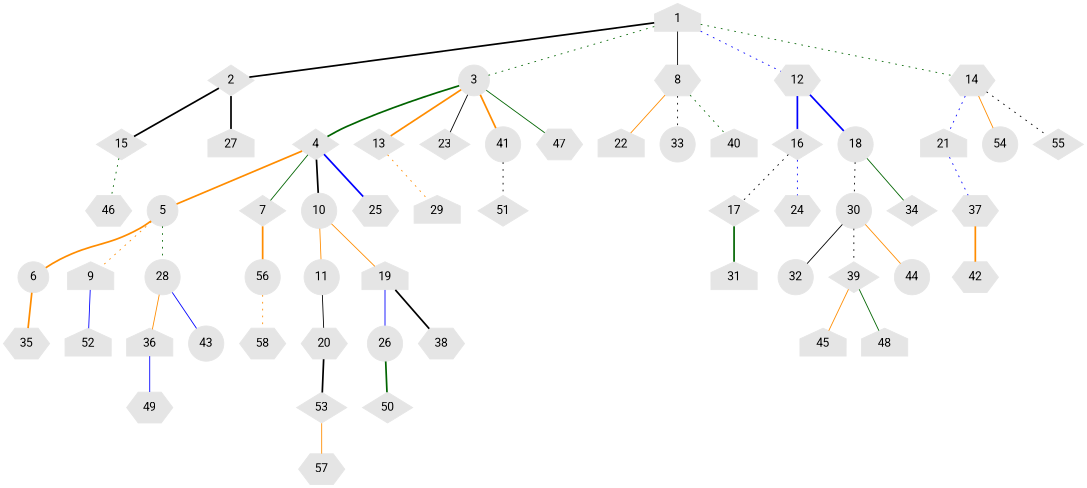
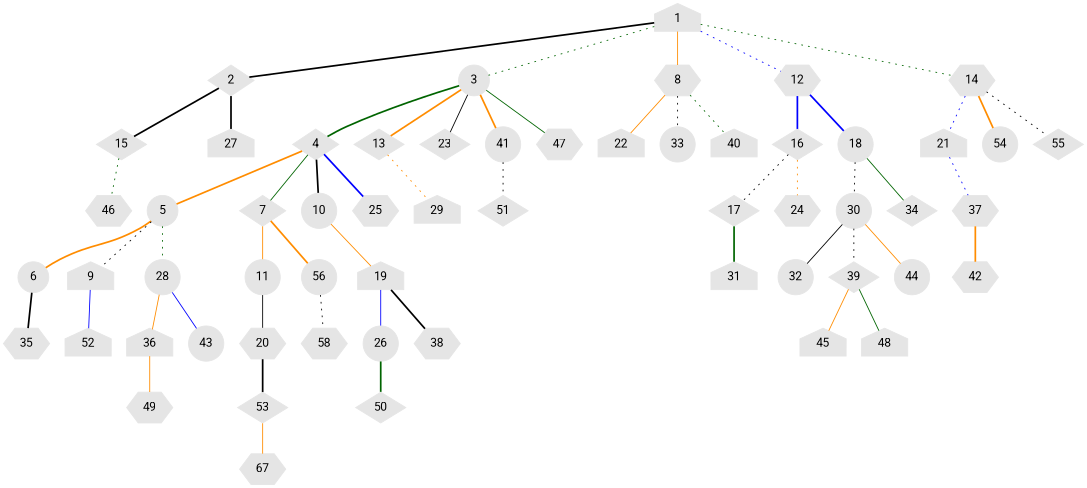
edge "1" -- "8": color black -> darkorange
edge "14" -- "54": style solid -> bold
edge "16" -- "24": color blue -> darkorange
edge "5" -- "9": color darkorange -> black
edge "10" -- "11": now "7" -- "11"
edge "6" -- "35": color darkorange -> black
edge "56" -- "58": color darkorange -> black
edge "36" -- "49": color blue -> darkorange
node "57": label "57" -> "67"
